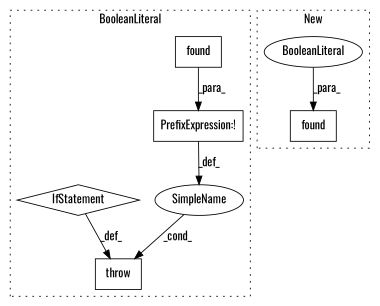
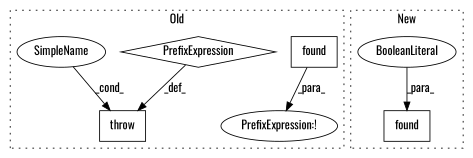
cluster "BooleanLiteral": label "BooleanLiteral" -> "Old"
node "PrefixExpression:!": shape box -> ellipse
edge "PrefixExpression:!" -> "SimpleName": removed, label "_def_"
node "IfStatement": label "IfStatement" -> "PrefixExpression"
